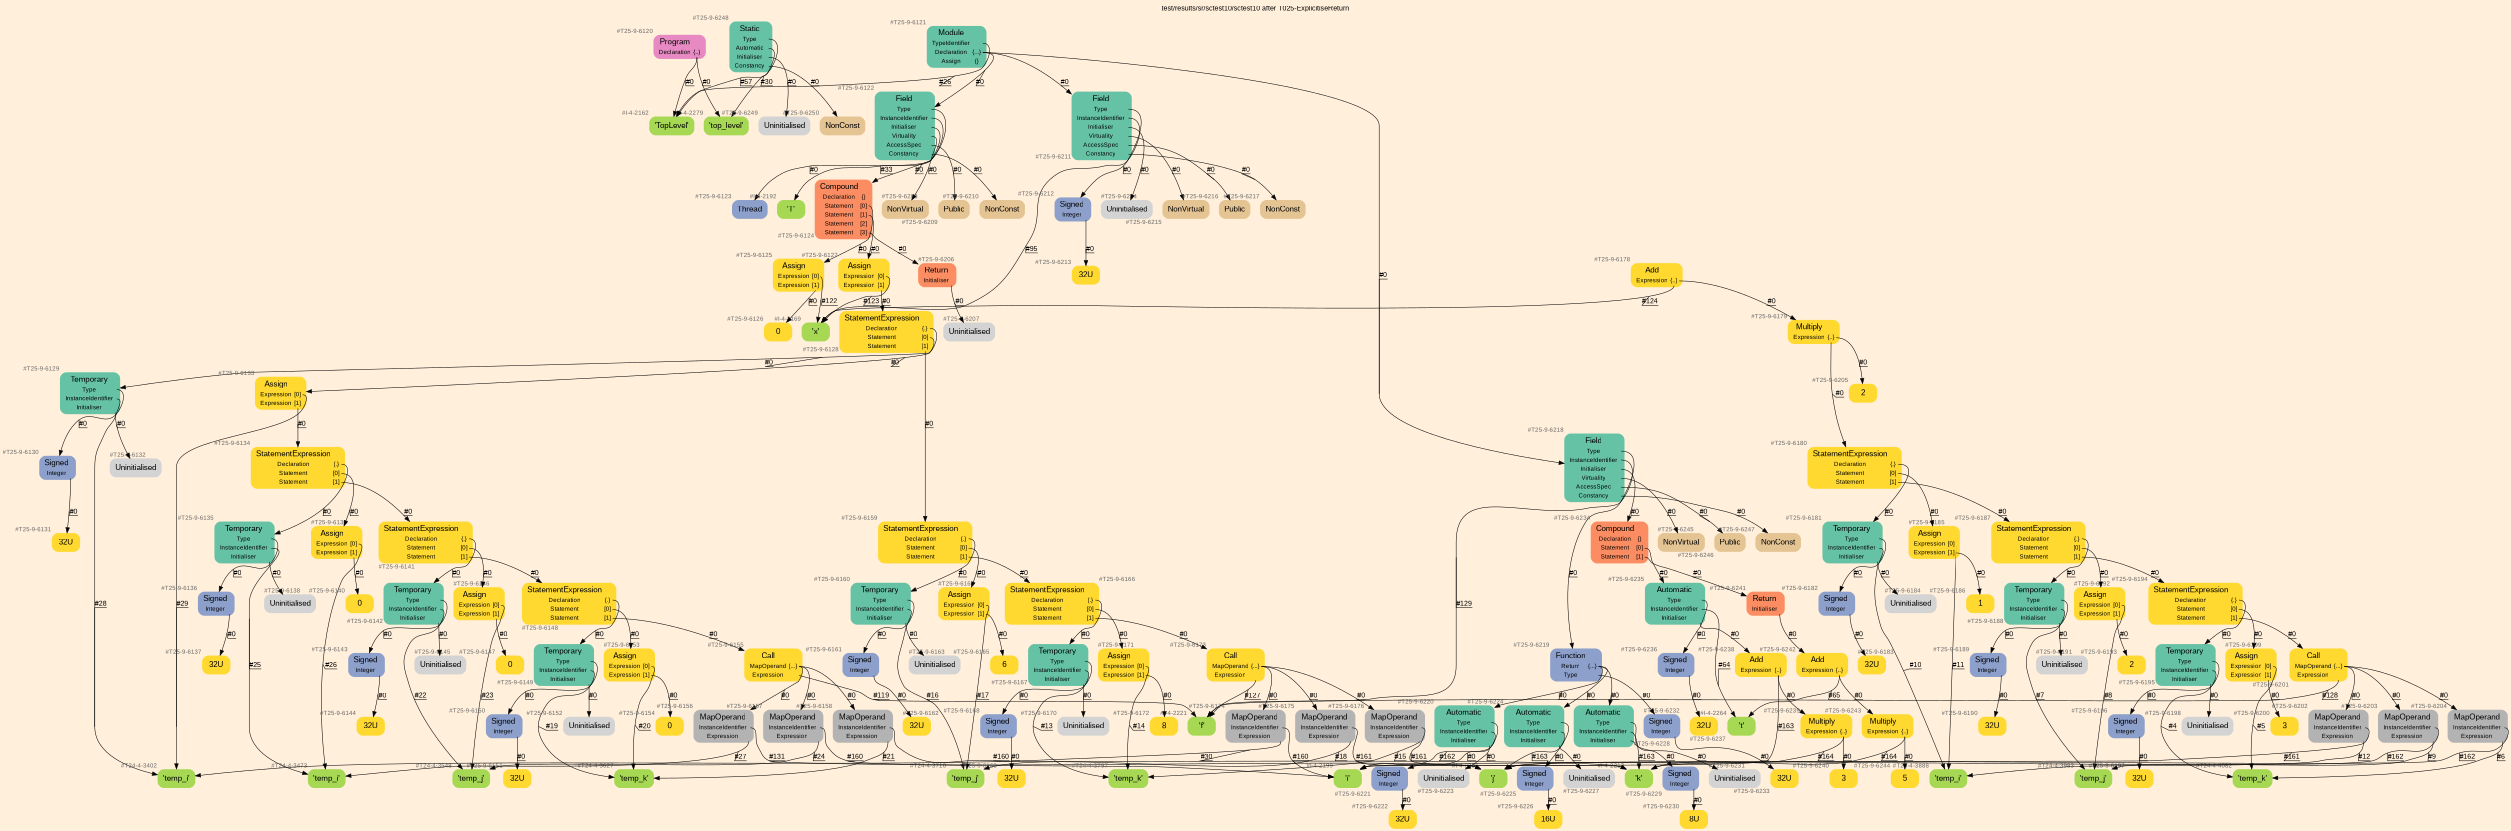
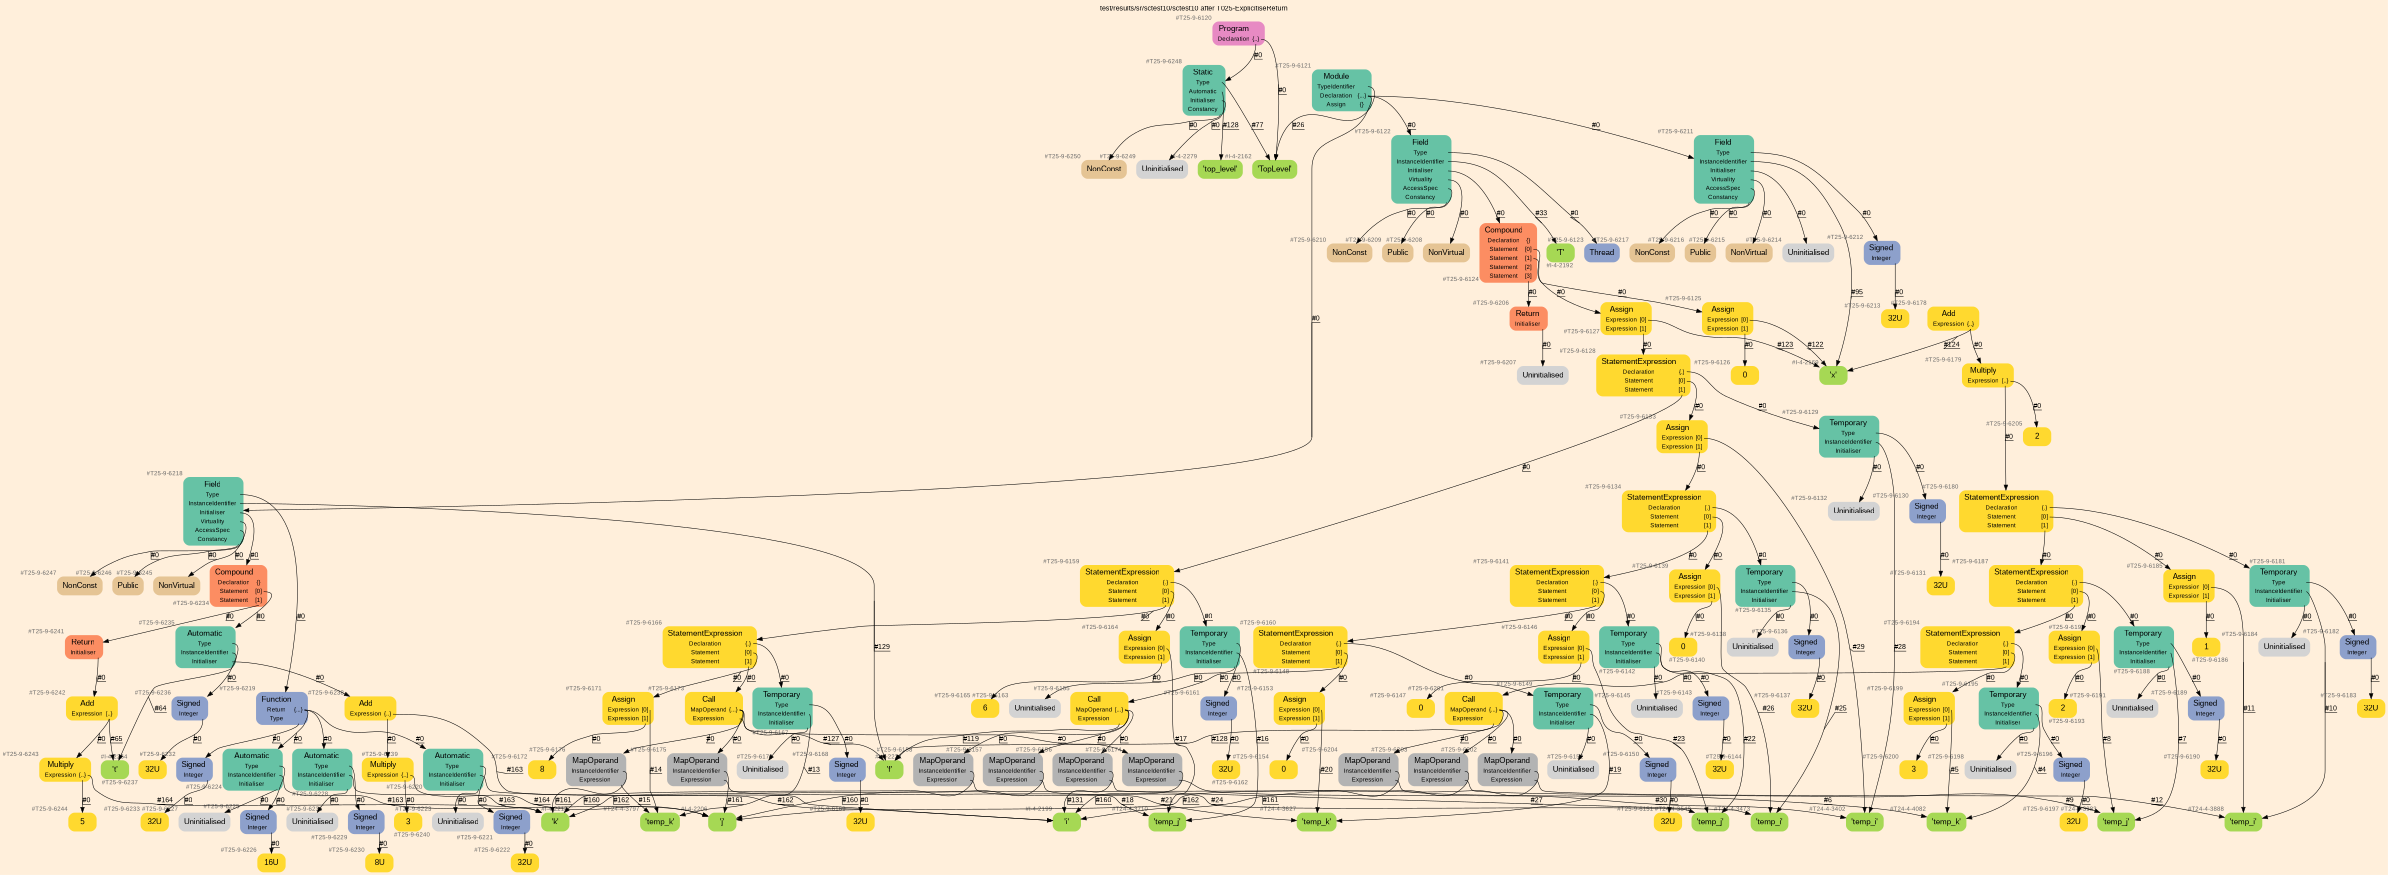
edge "Static" -> "'TopLevel'": label "#57" -> "#77"
edge "Static" -> "'top_level'": label "#30" -> "#128"
edge "Program" -> "'top_level'": now "Program" -> "Static"
